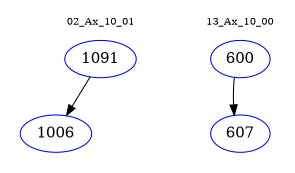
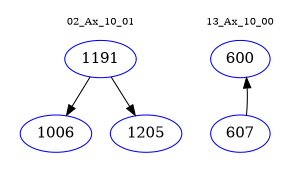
node "1091": label "1091" -> "1191"
edge "600" -> "607": reversed
node "1205": added
